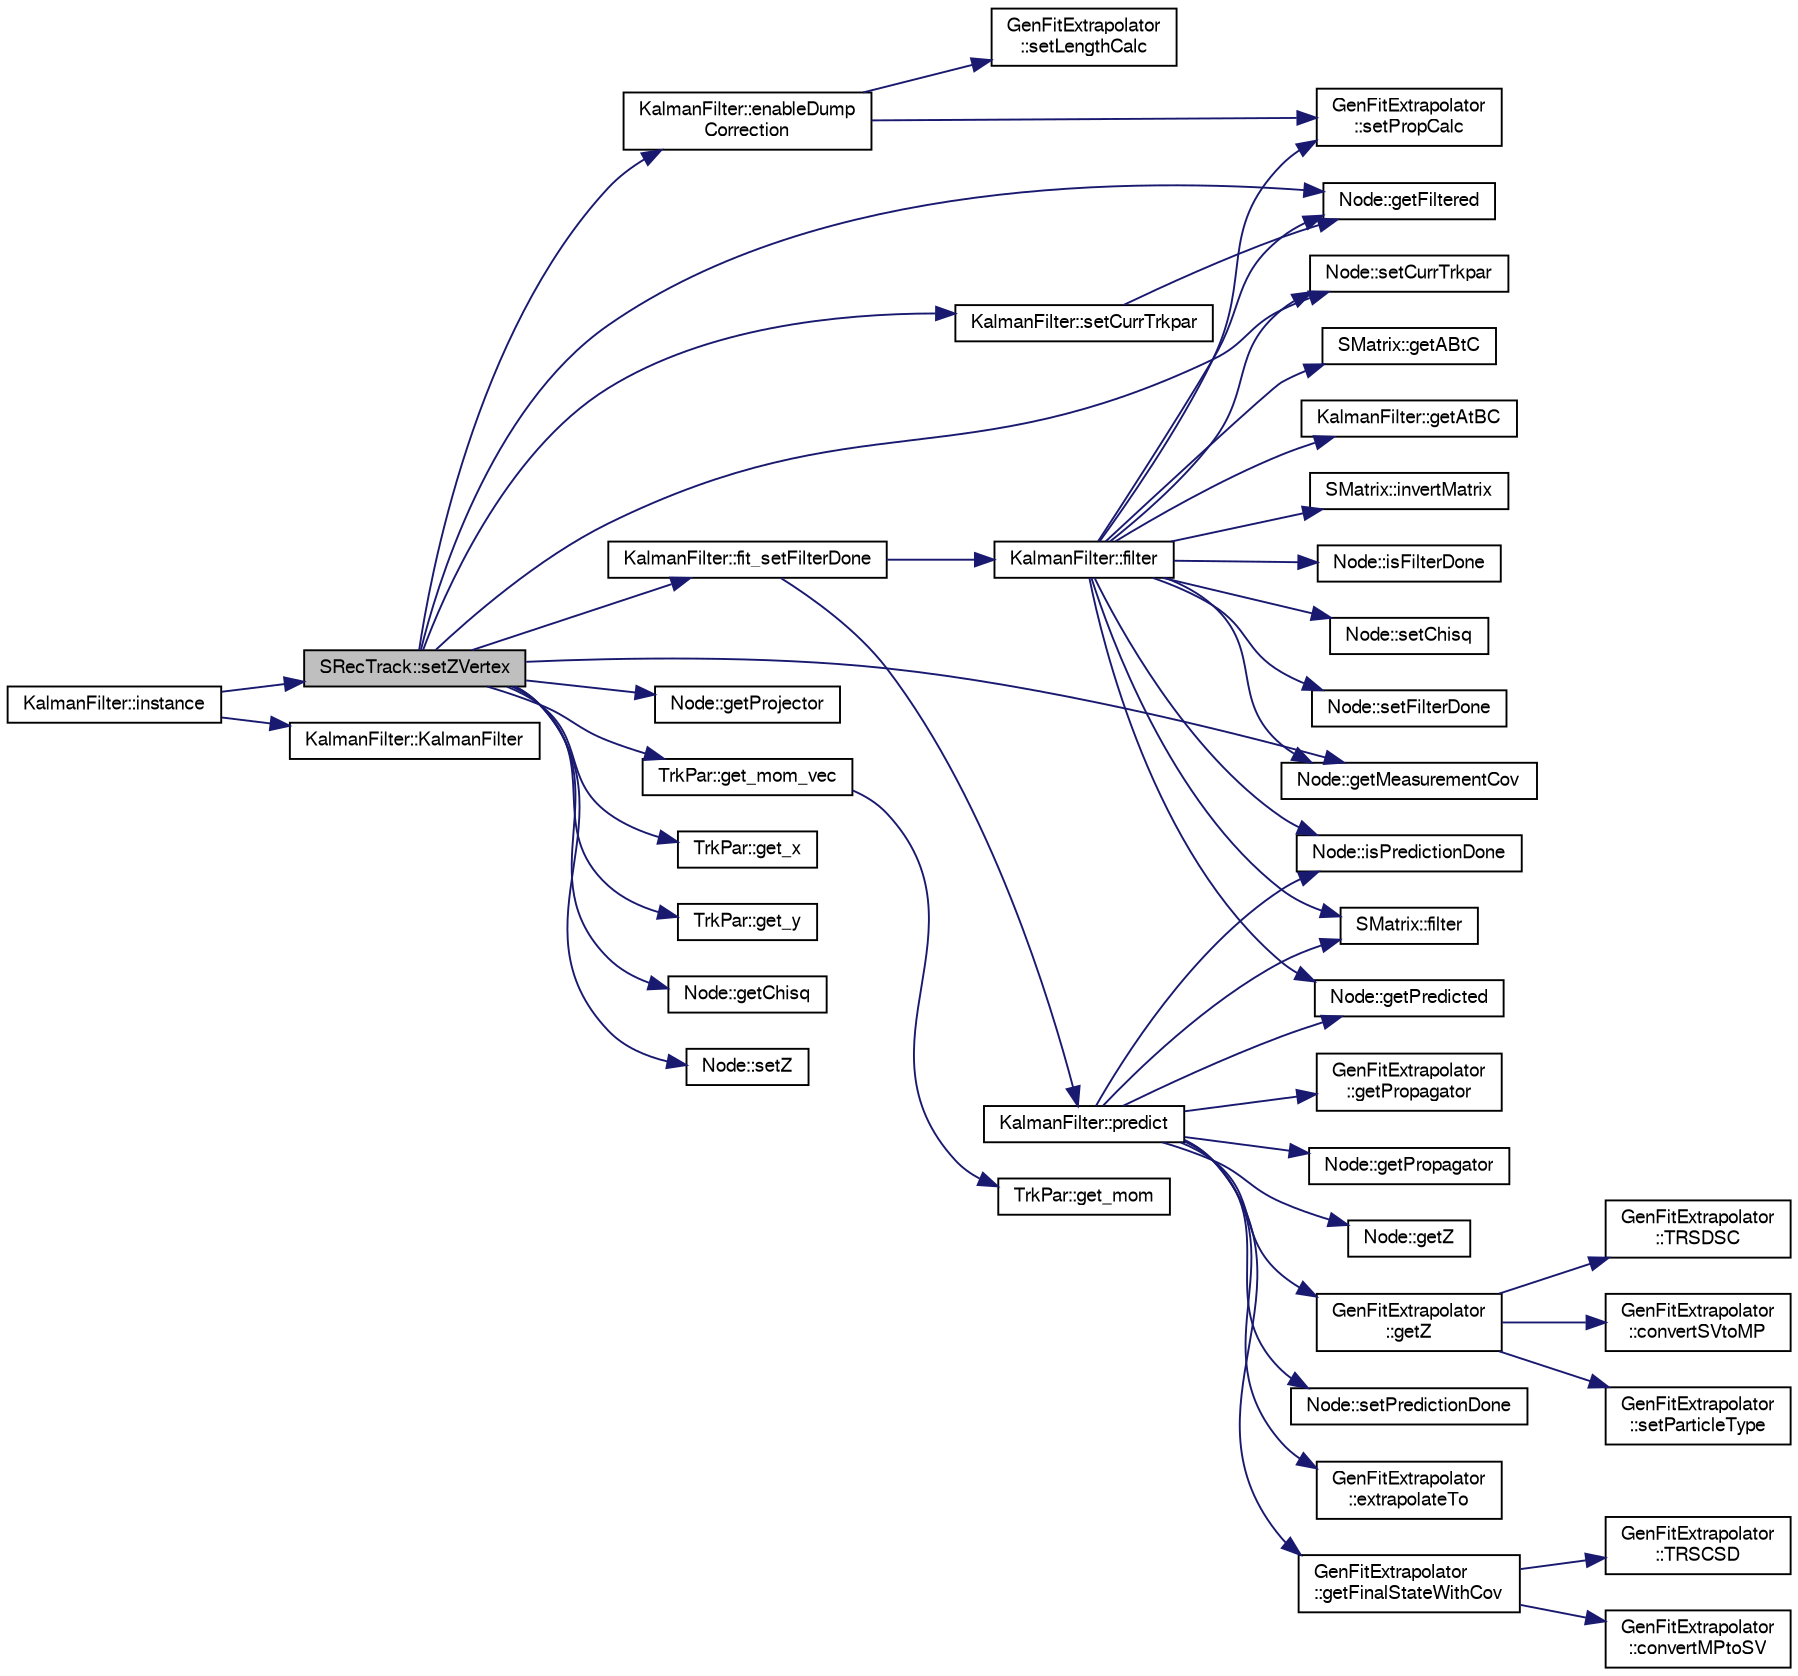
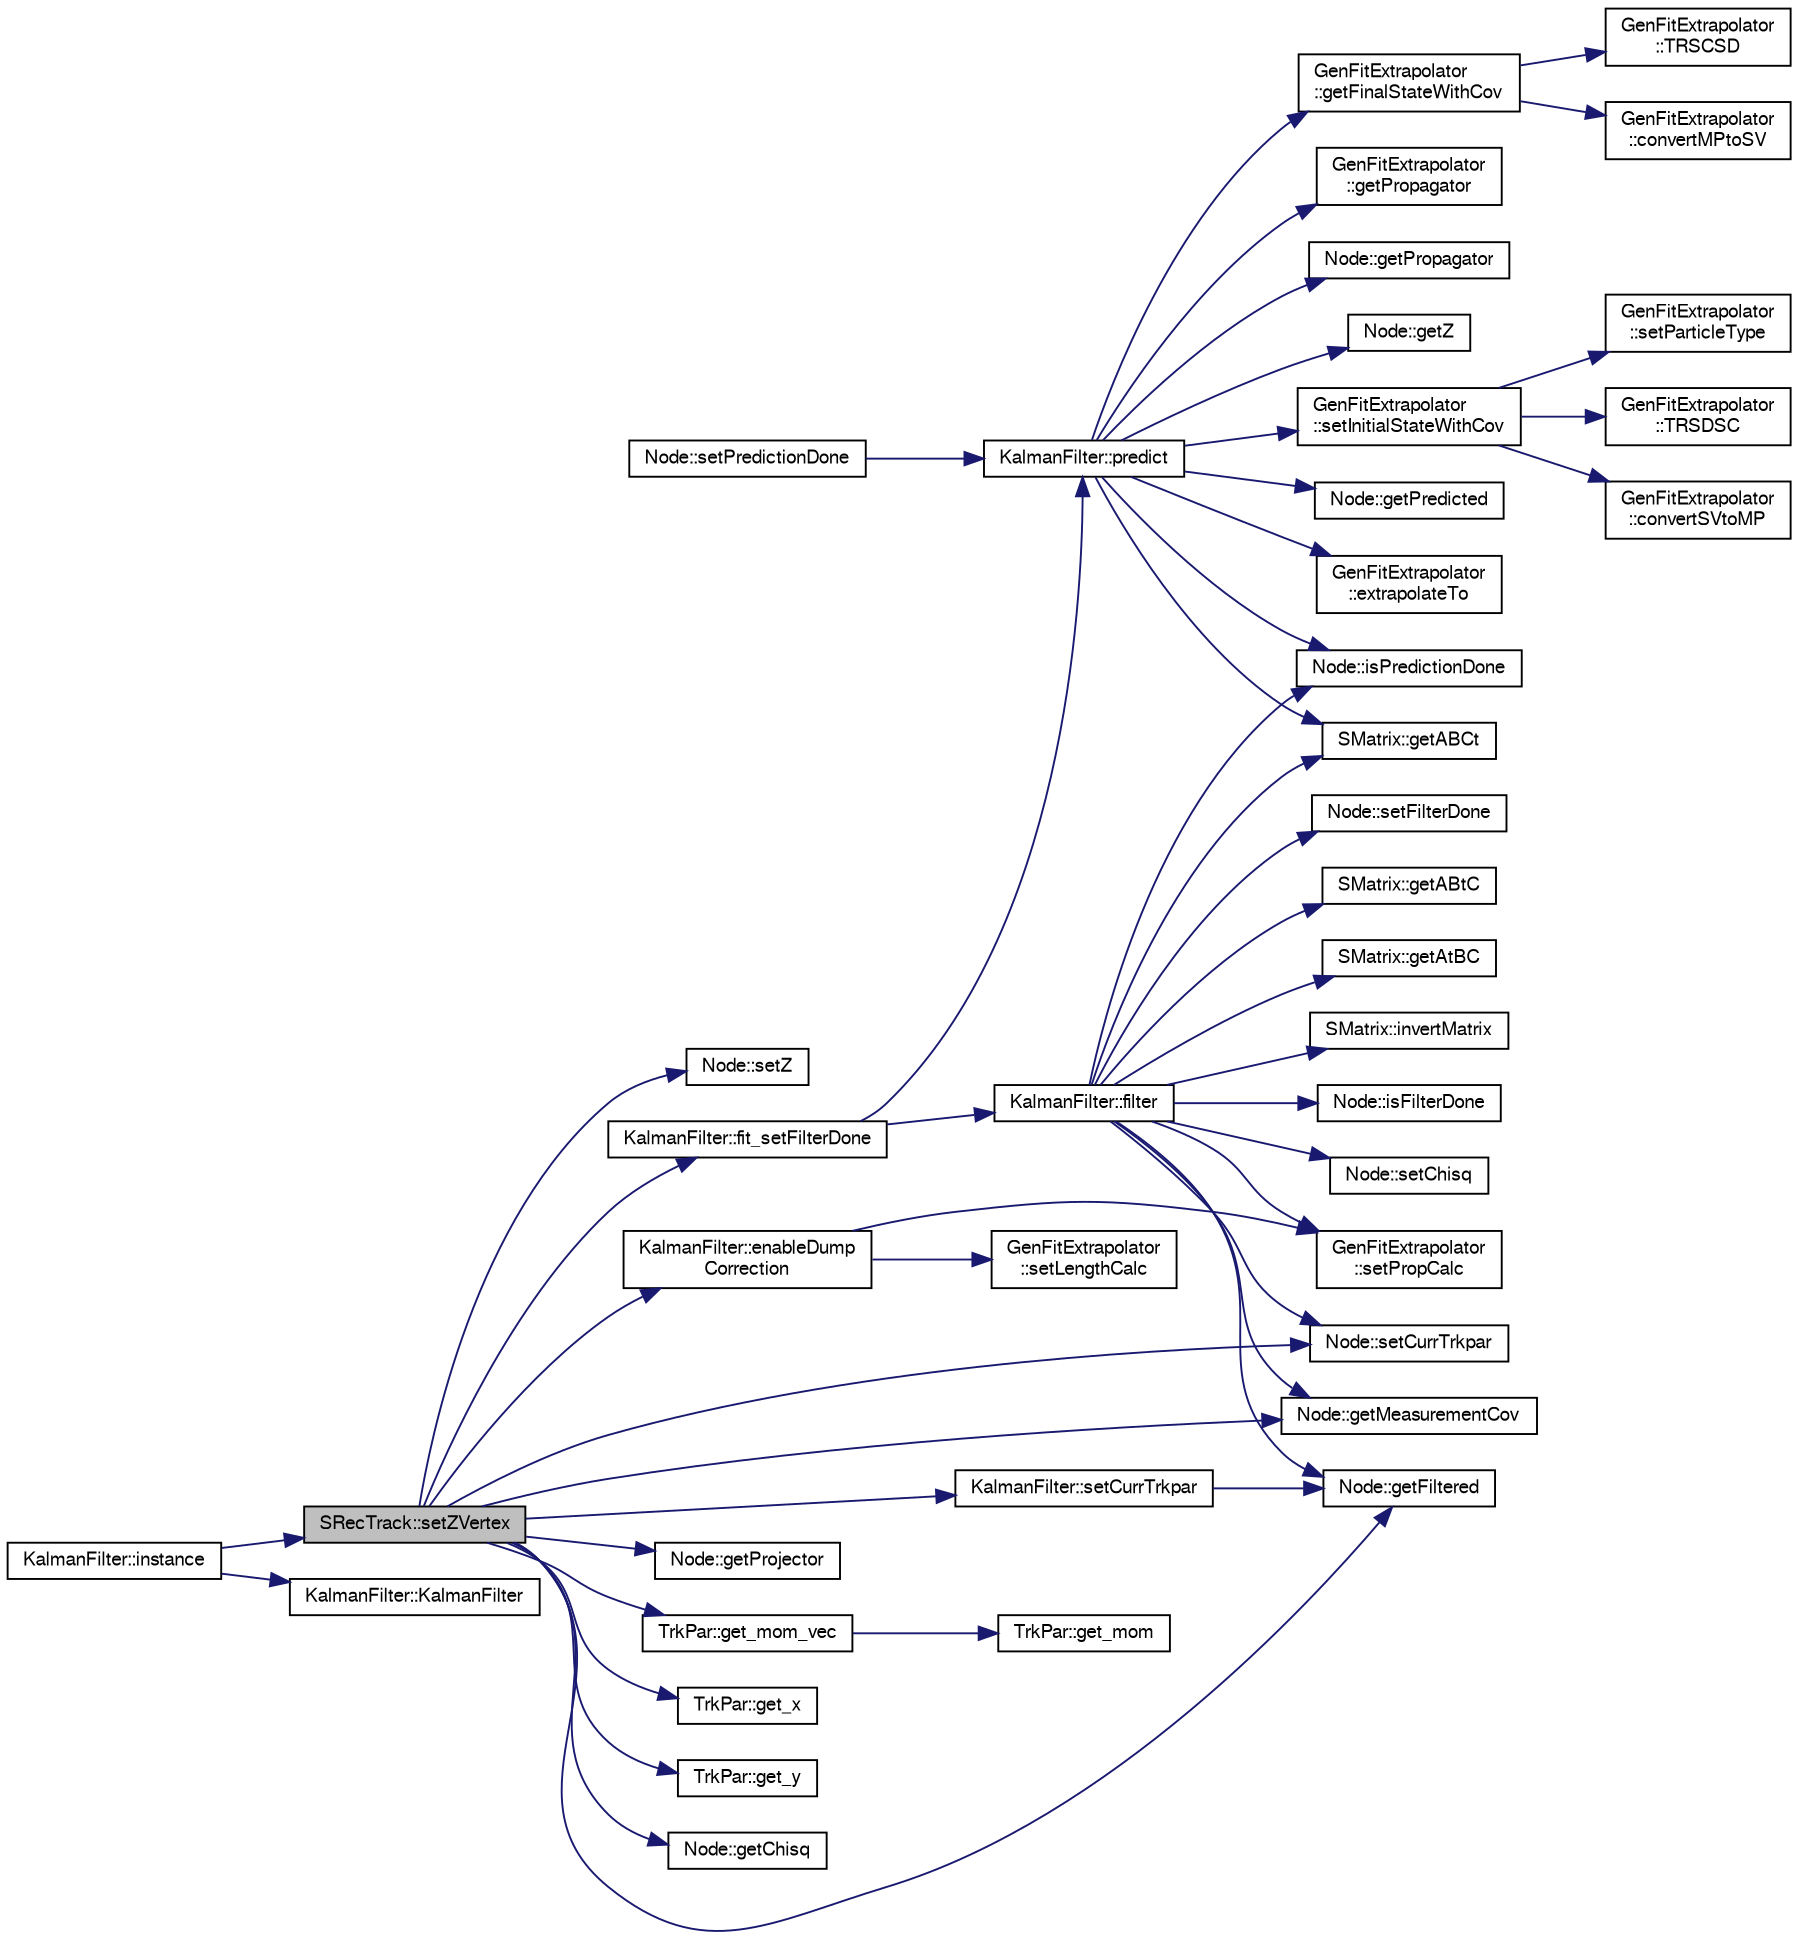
node "KalmanFilter::getAtBC": label "KalmanFilter::getAtBC" -> "SMatrix::getAtBC"
edge "KalmanFilter::filter" -> "Node::getPredicted": removed
node "SMatrix::filter": label "SMatrix::filter" -> "SMatrix::getABCt"
edge "KalmanFilter::predict" -> "Node::setPredictionDone": reversed
node "GenFitExtrapolator ::getZ": label "GenFitExtrapolator ::getZ" -> "GenFitExtrapolator ::setInitialStateWithCov"
